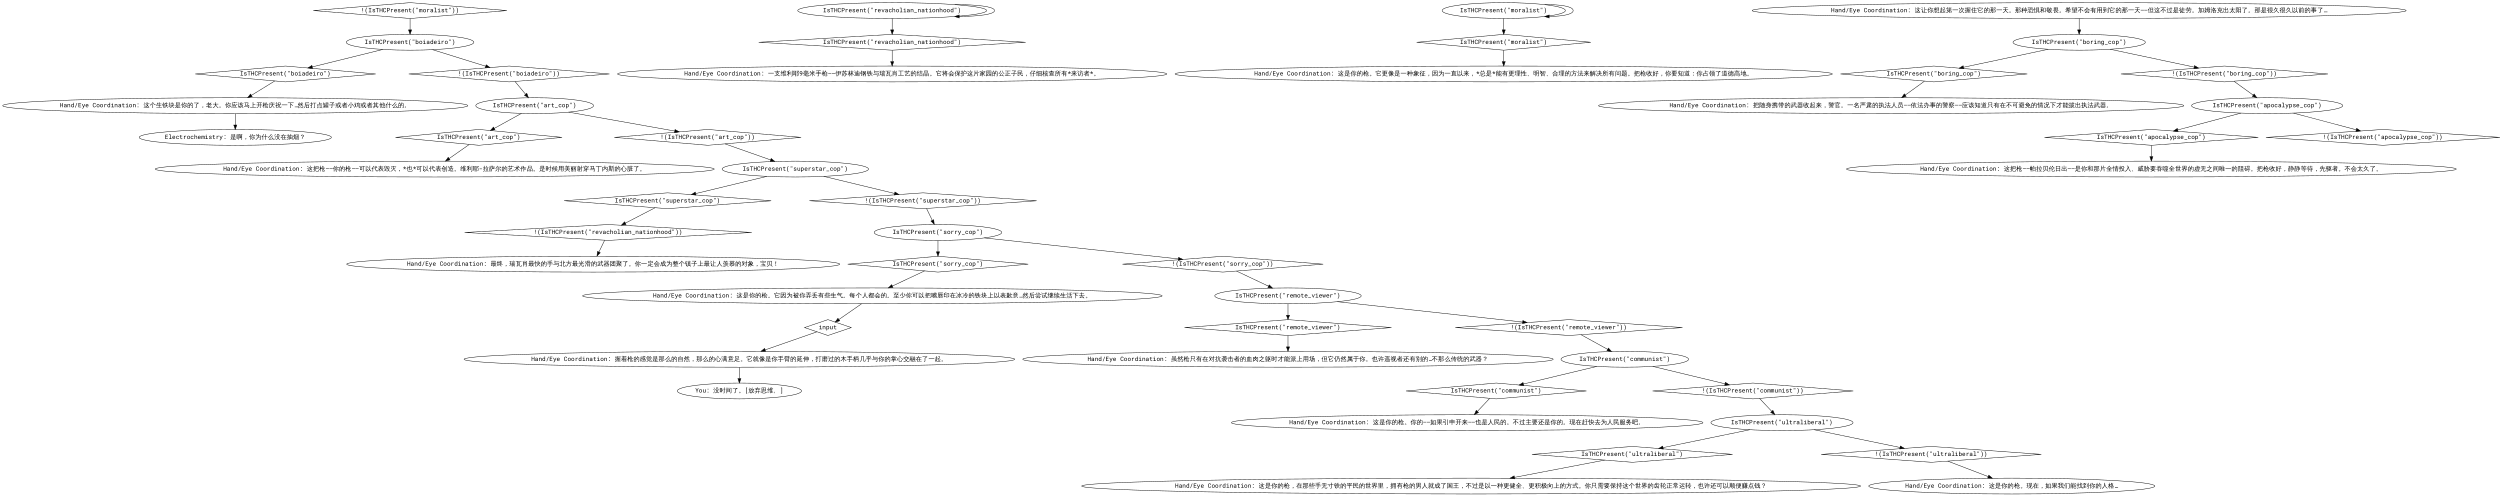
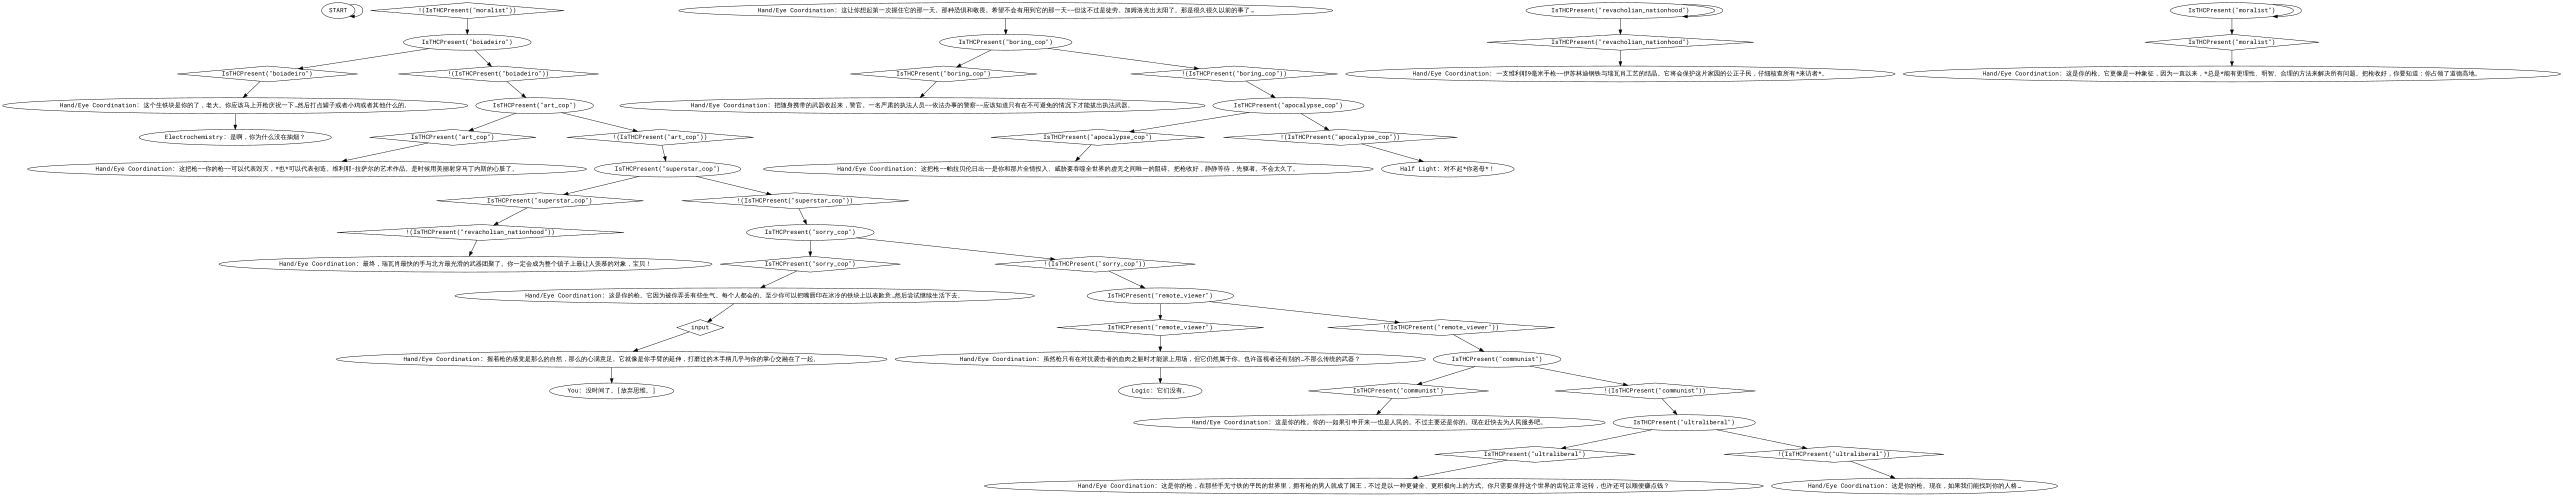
node "START": added
node "Half Light: 对不起*你老母*！": added
node "Logic: 它们没有。": added
